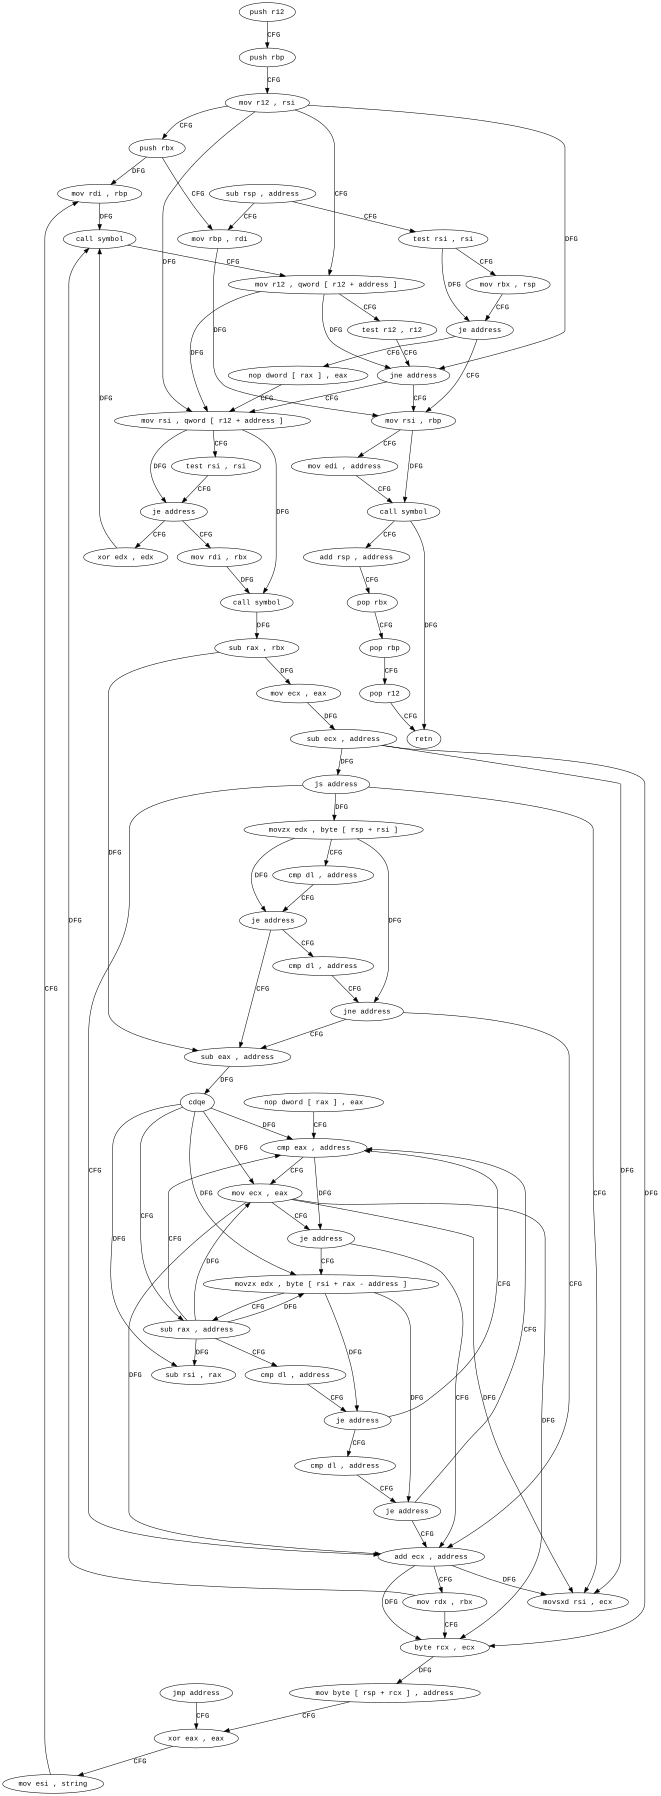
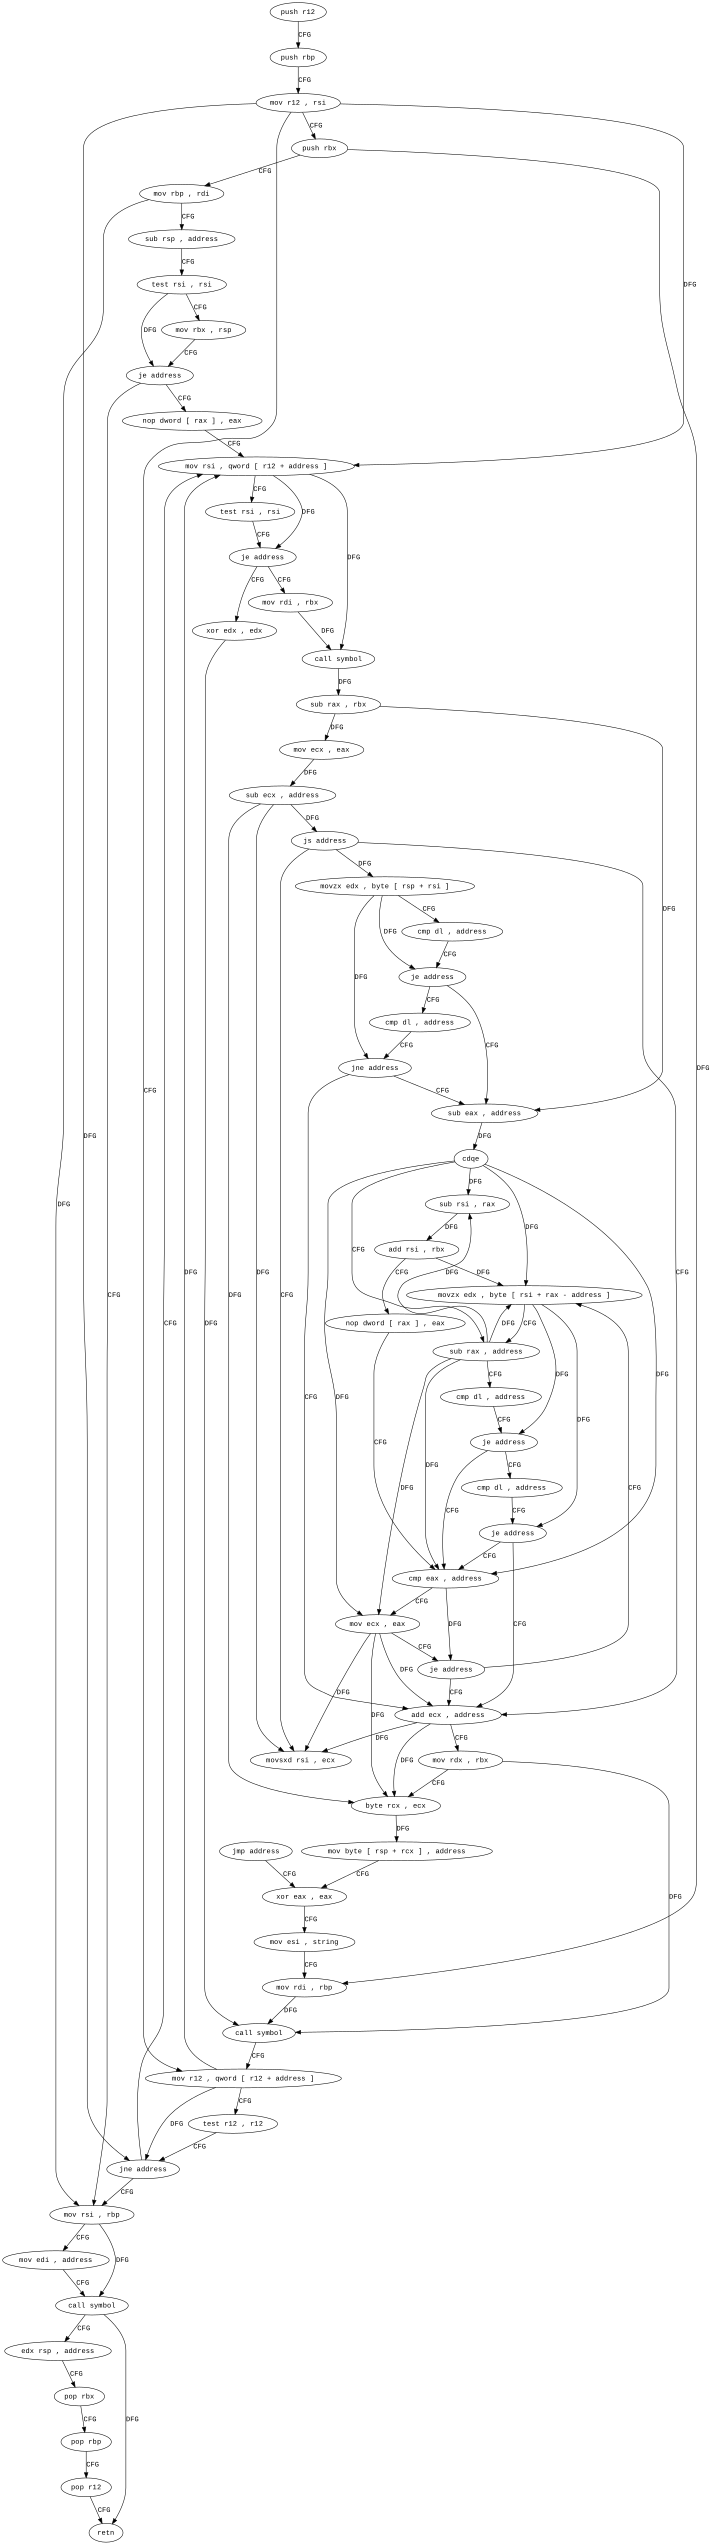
edge "sub rsp , address" -> "mov rbp , rdi": reversed
node "add rsp , address": label "add rsp , address" -> "edx rsp , address"
edge "sub rax , address" -> "cmp eax , address": label "CFG" -> "DFG"
node "add rsi , rbx": added
